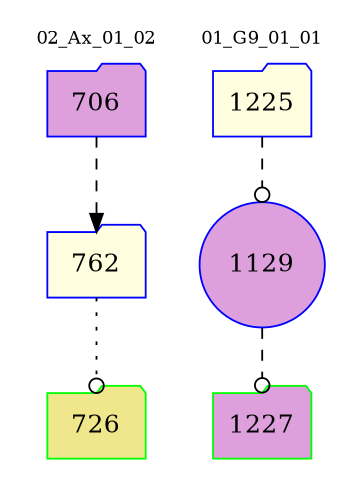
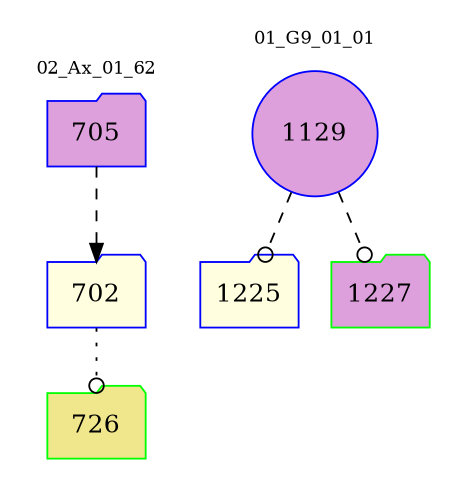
cluster "02_Ax_01_02": label "02_Ax_01_02" -> "02_Ax_01_62"
node "706": label "706" -> "705"
edge "1225" -> "1129": reversed
node "762": label "762" -> "702"
